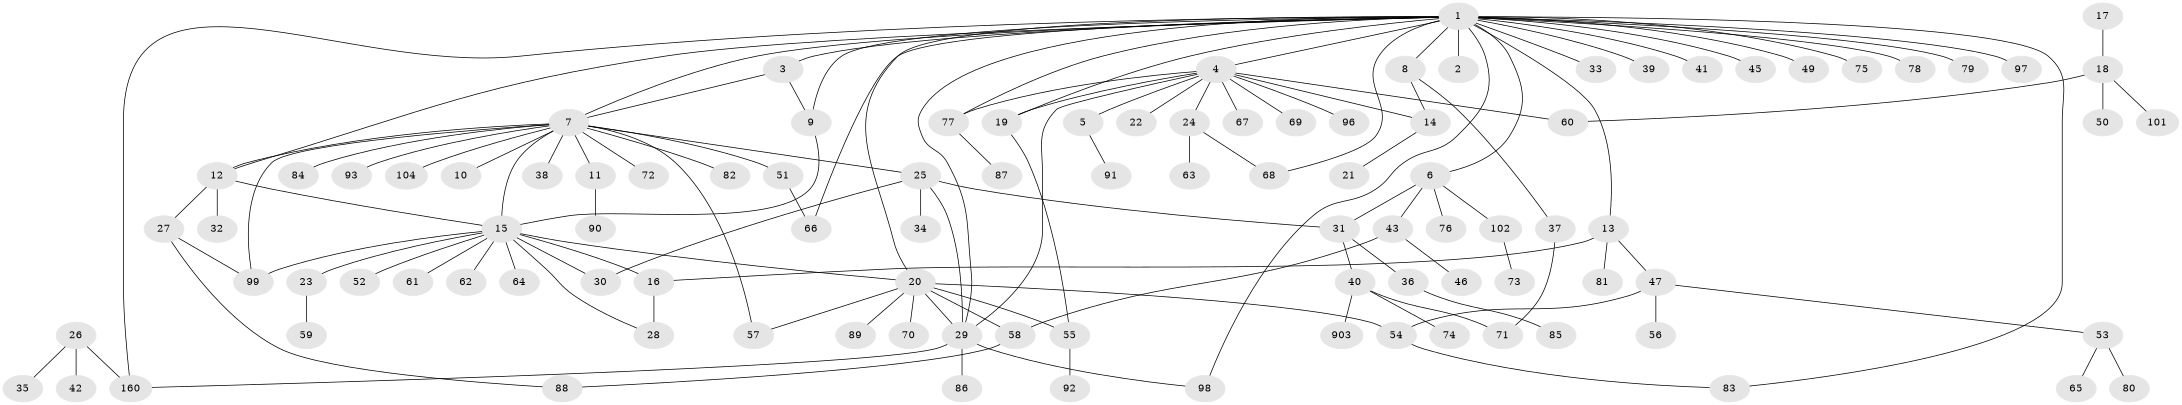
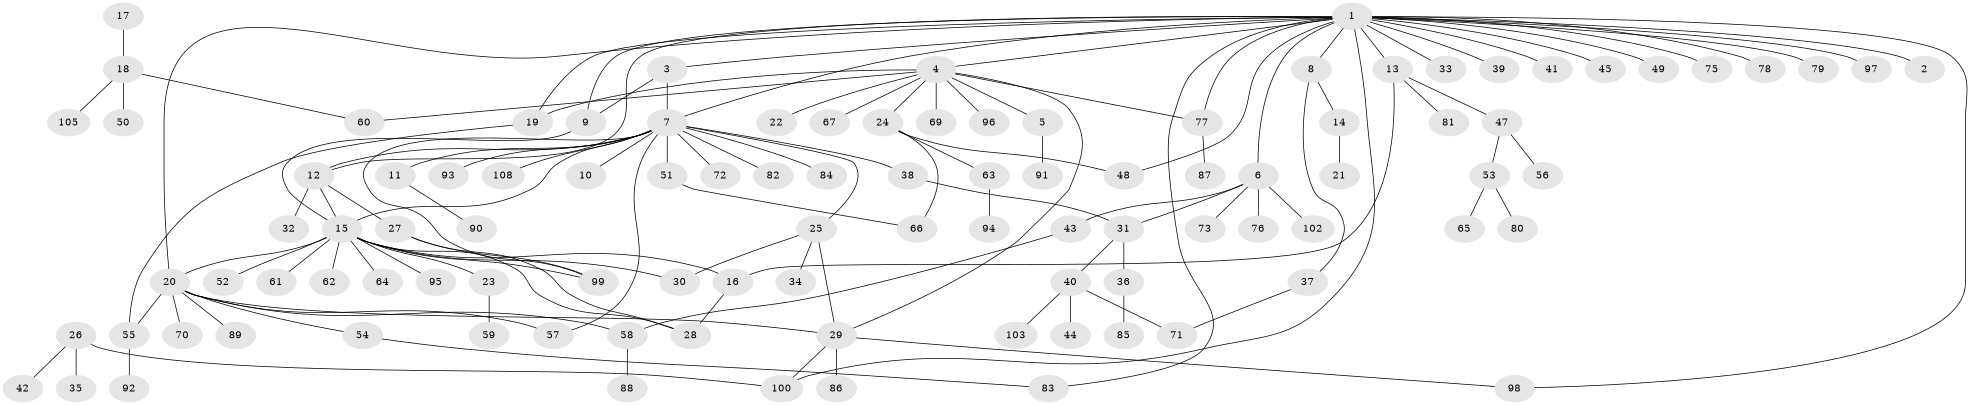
edge "1" -- "66": now "24" -- "66"
edge "1" -- "29": removed
edge "4" -- "14": removed
node "101": label "101" -> "105"
node "104": label "104" -> "108"
node "68": label "68" -> "48"
edge "25" -- "31": now "38" -- "31"
node "94": added
edge "102" -- "73": now "6" -- "73"
node "95": added
node "46": removed
edge "47" -- "54": removed
node "903": label "903" -> "103"
node "74": label "74" -> "44"
edge "27" -- "88": now "27" -- "28"
node "160": label "160" -> "100"
